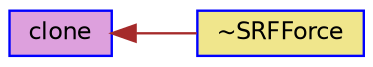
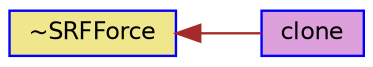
edge "~SRFForce" -> "clone": reversed
